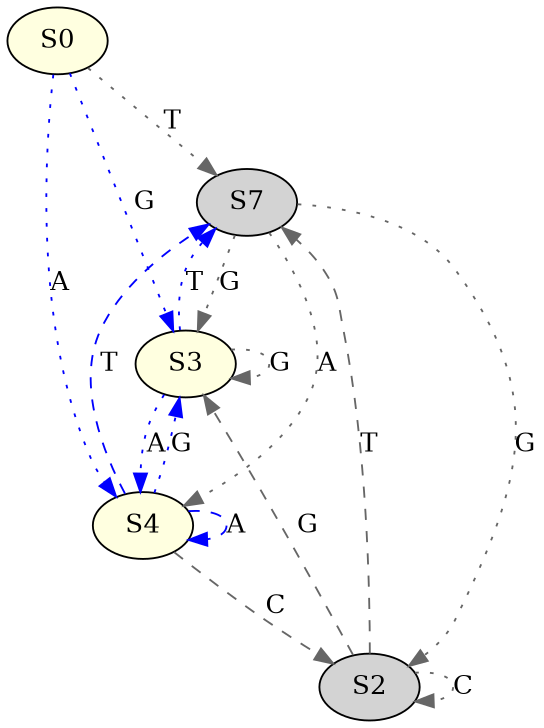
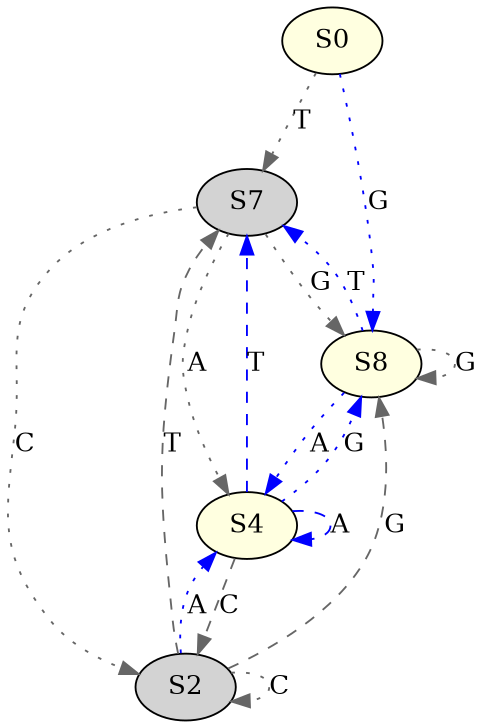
edge "S0" -> "S4": now "S2" -> "S4"
node "S3": label "S3" -> "S8"
edge "S7" -> "S2": label "G" -> "C"
